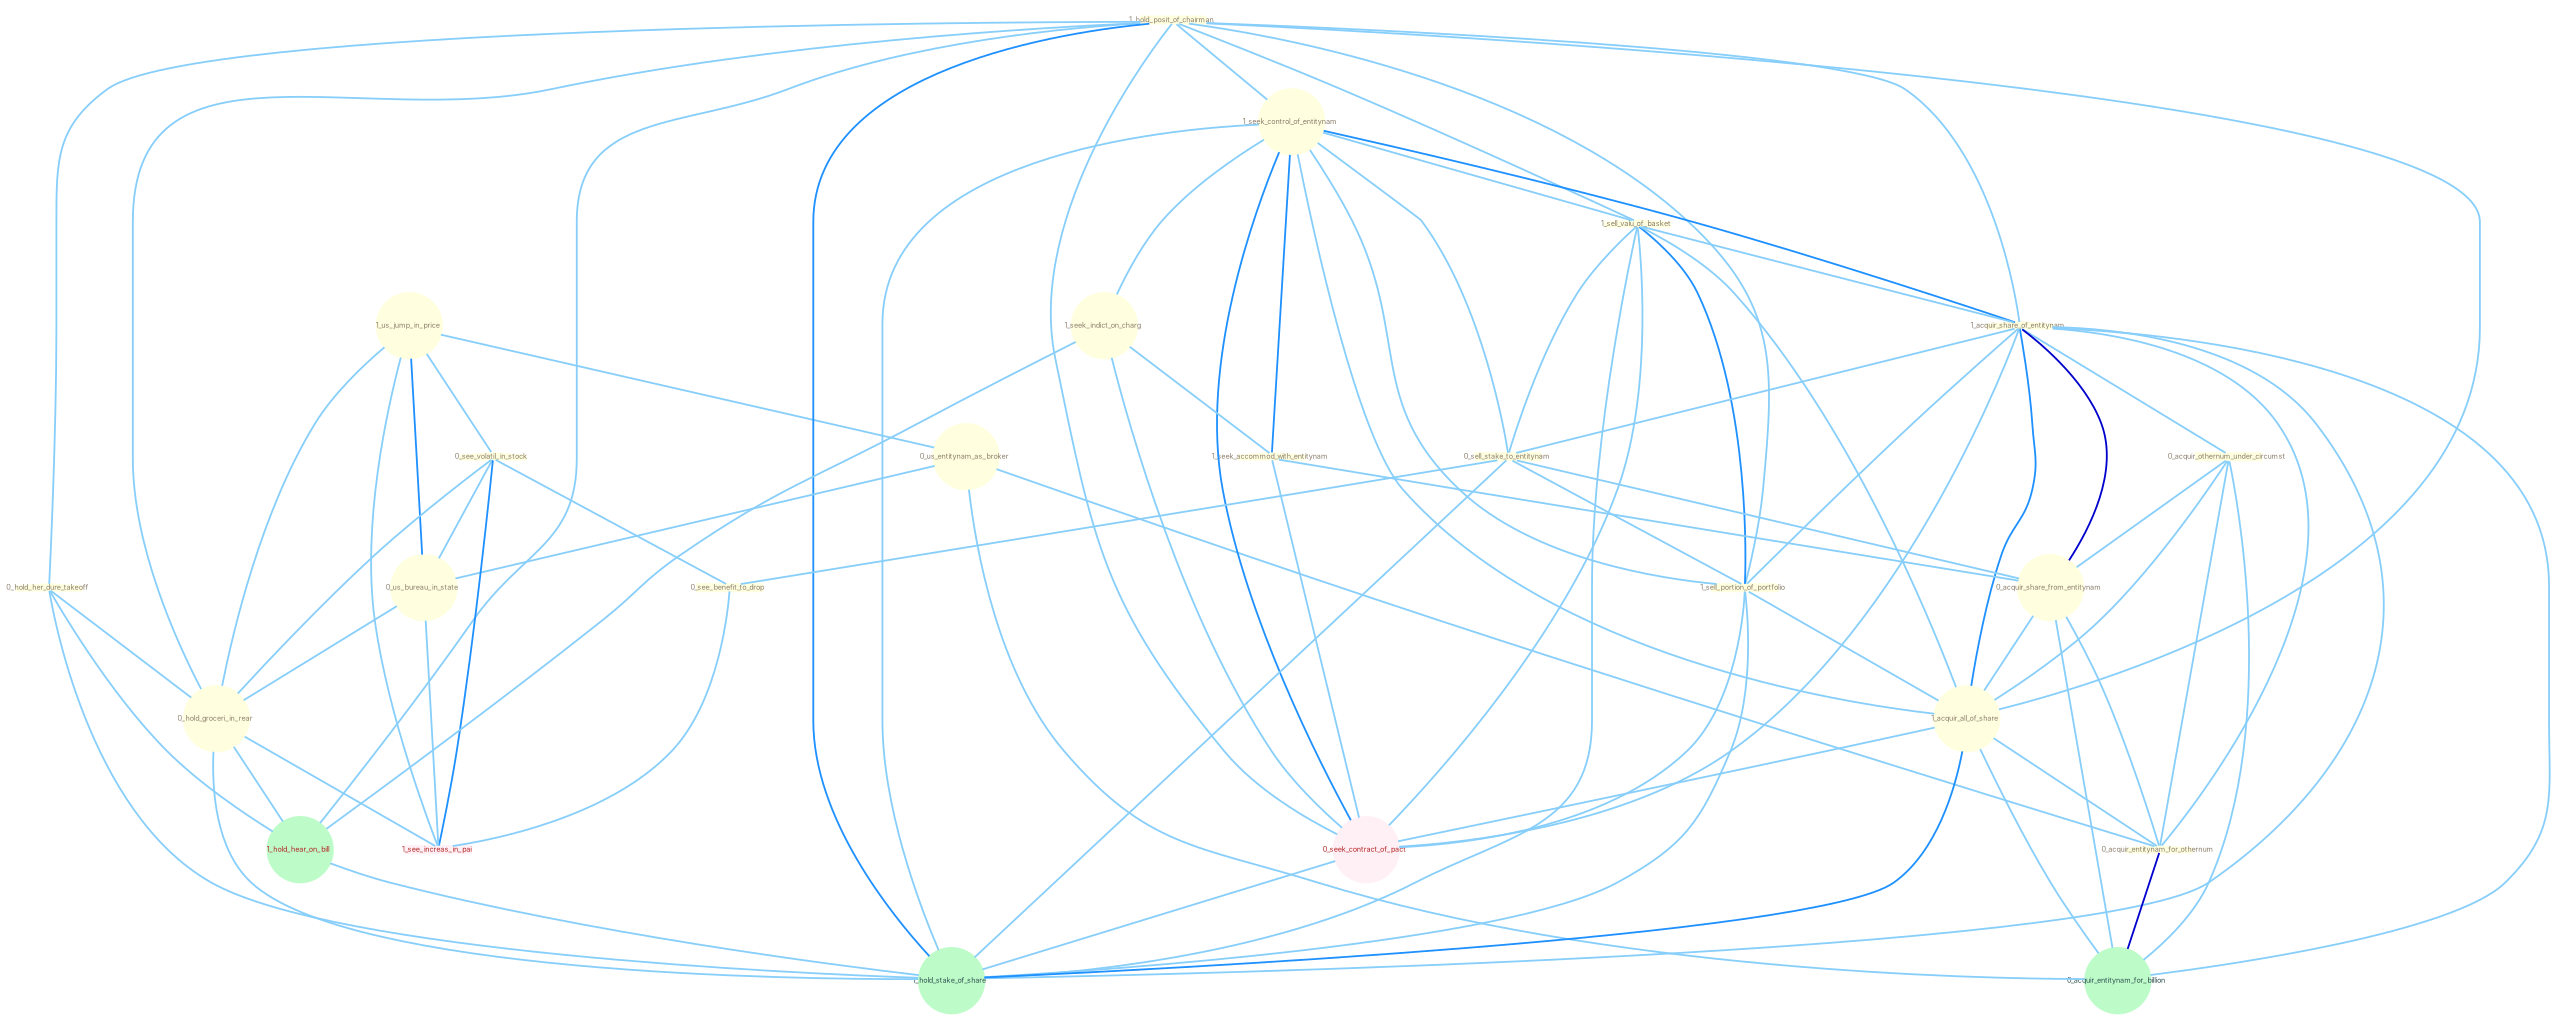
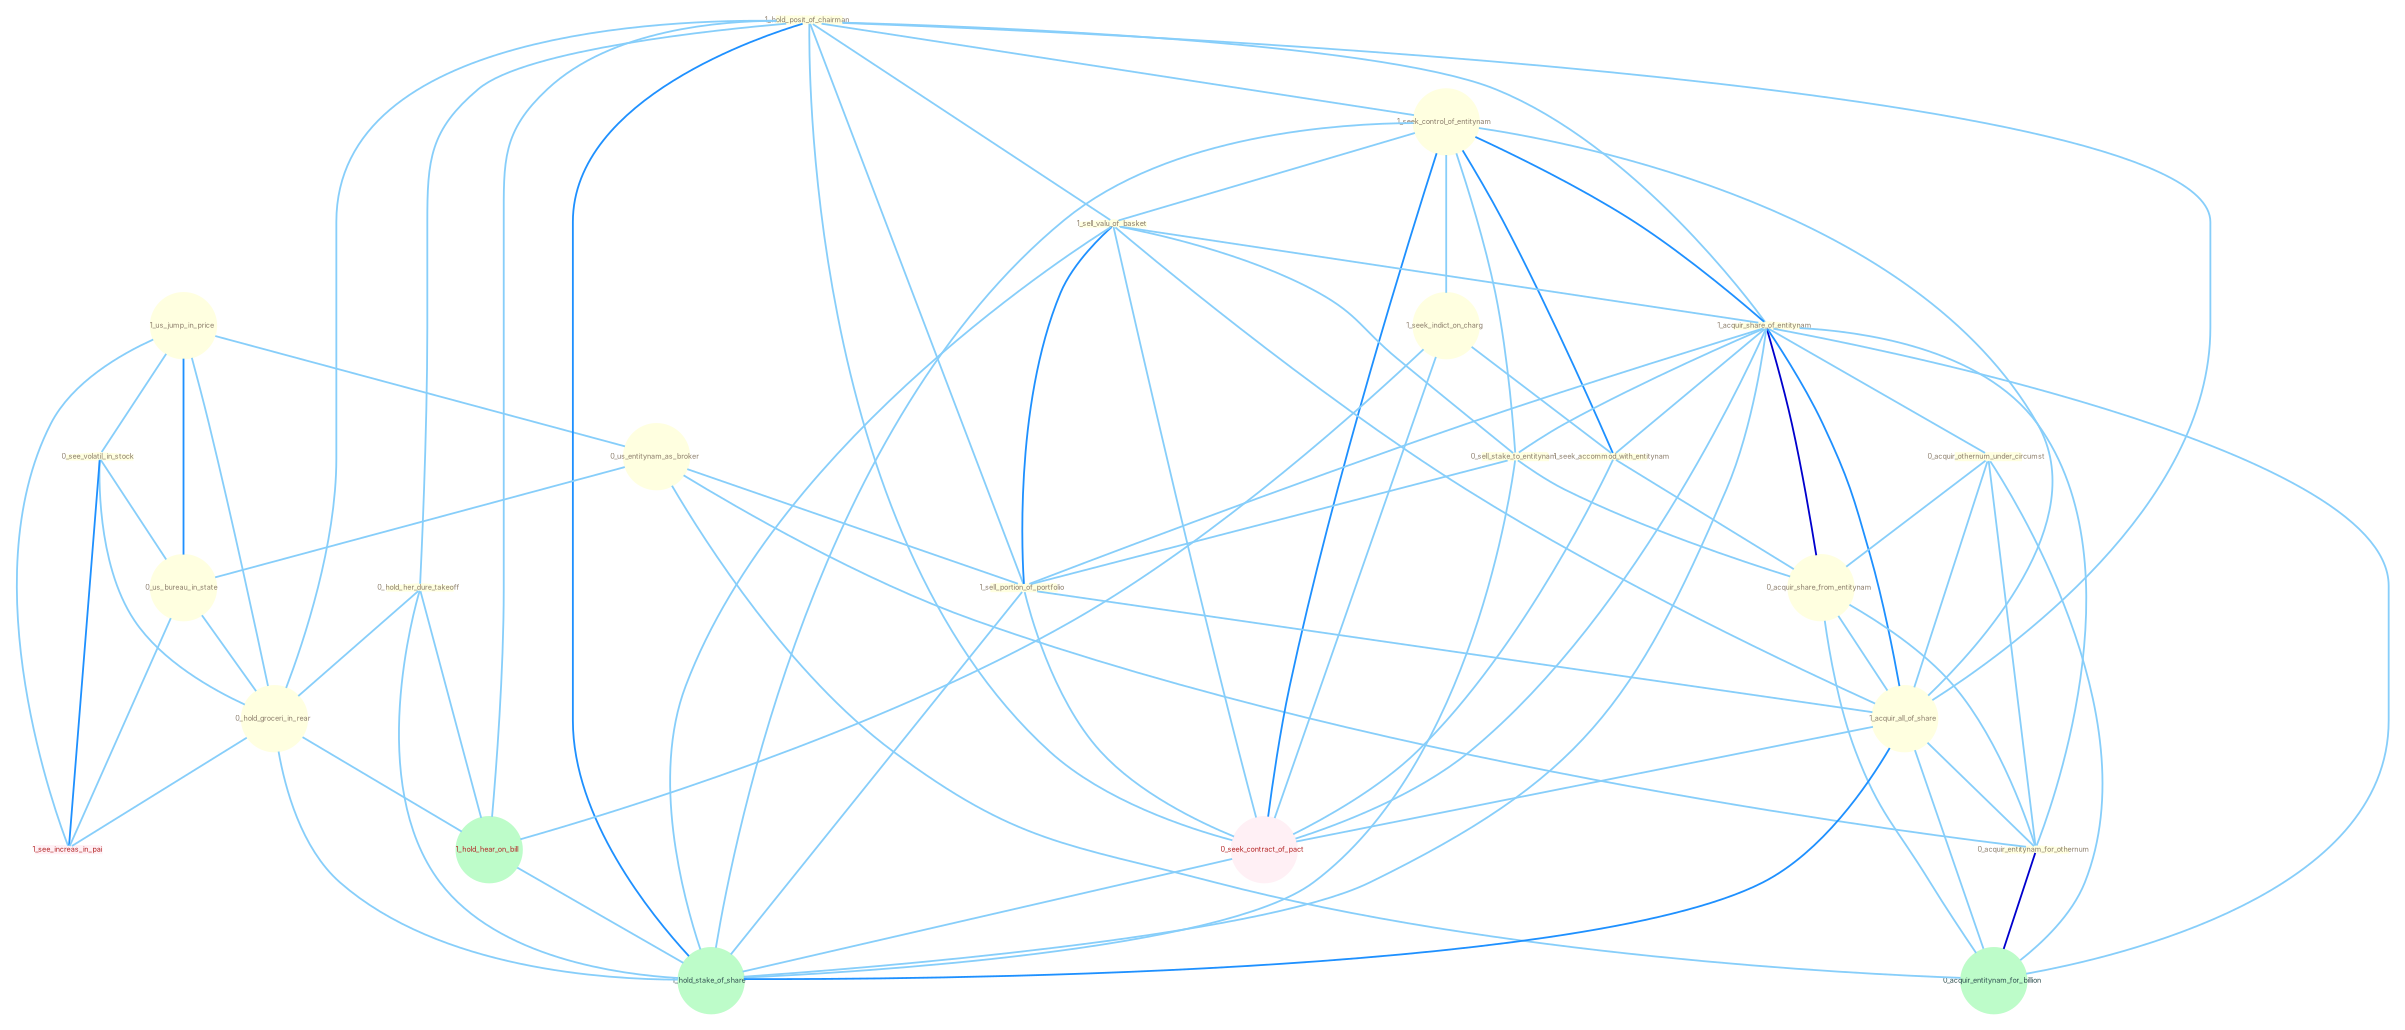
edge "1_acquir_share_of_entitynam" -- "1_seek_accommod_with_entitynam": added
edge "1_seek_control_of_entitynam" -- "1_sell_portion_of_portfolio": now "0_us_entitynam_as_broker" -- "1_sell_portion_of_portfolio"
node "0_see_benefit_to_drop": removed
